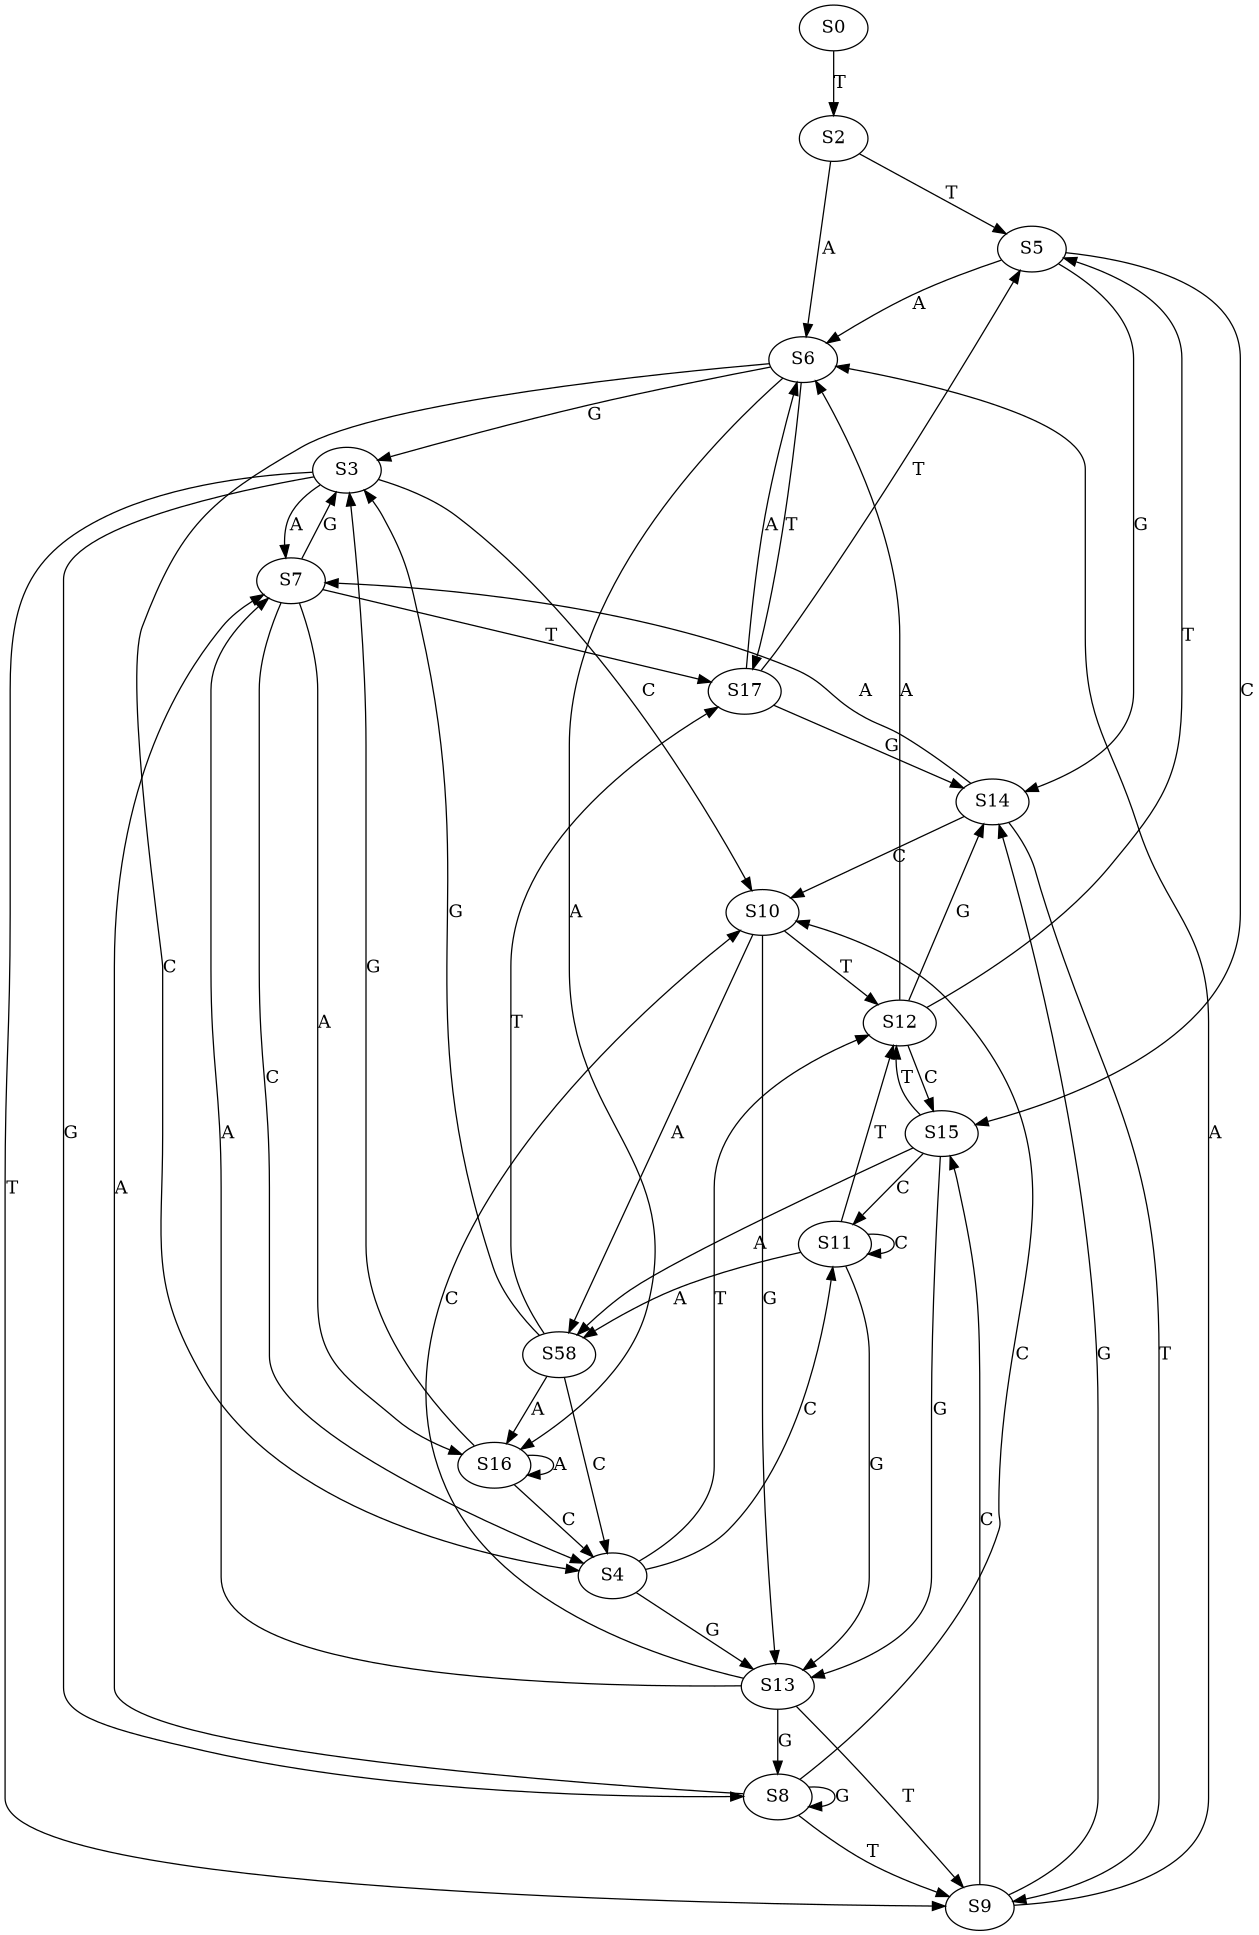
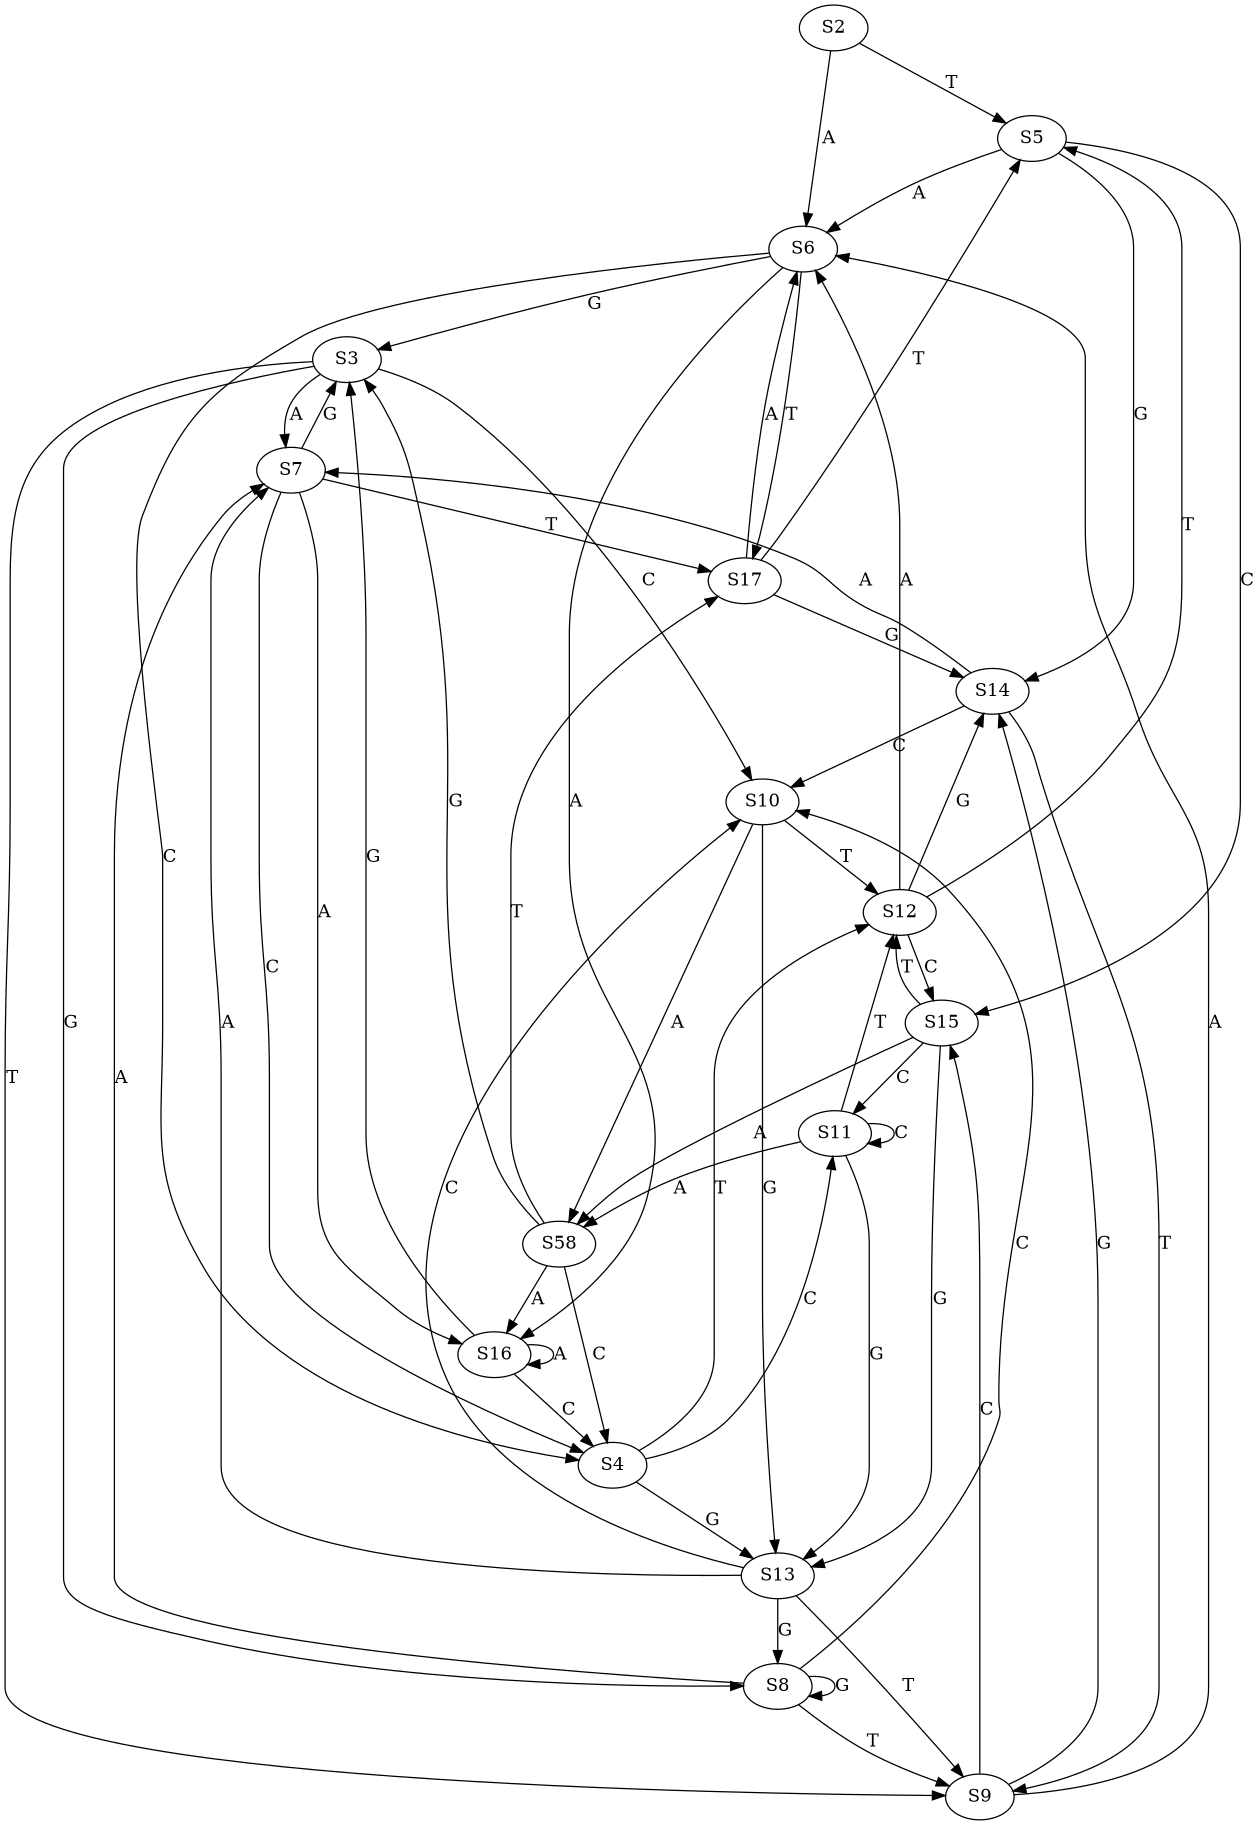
node "S0": removed
